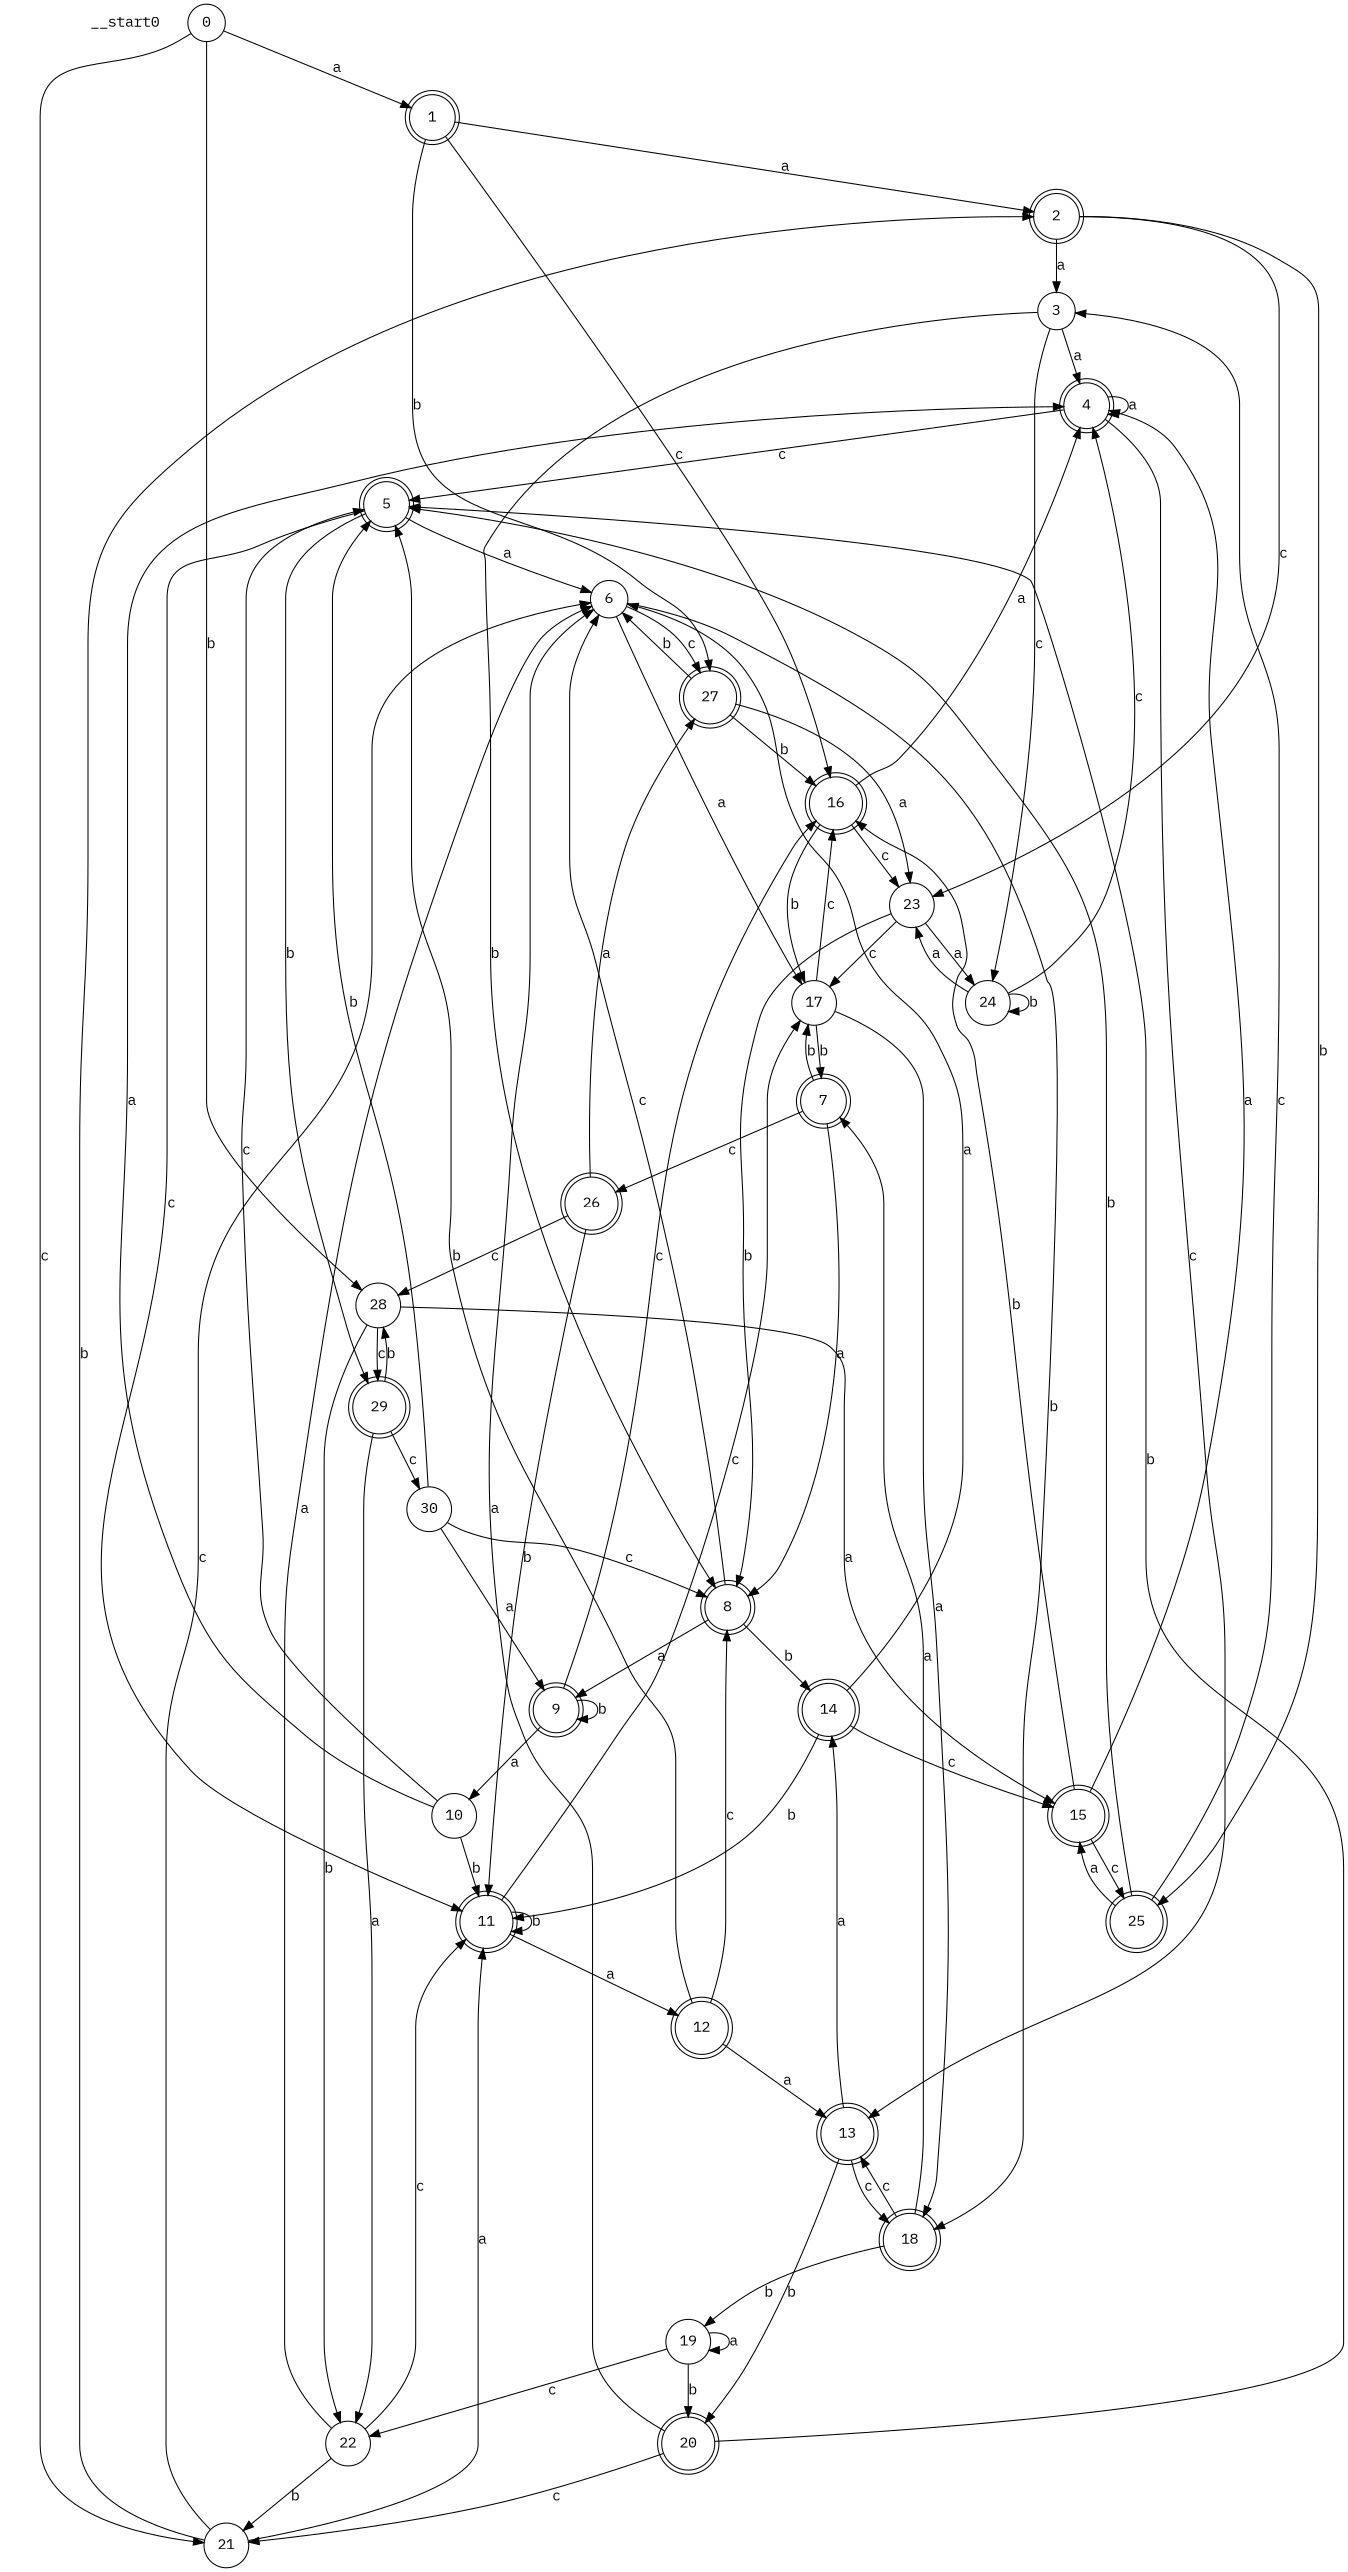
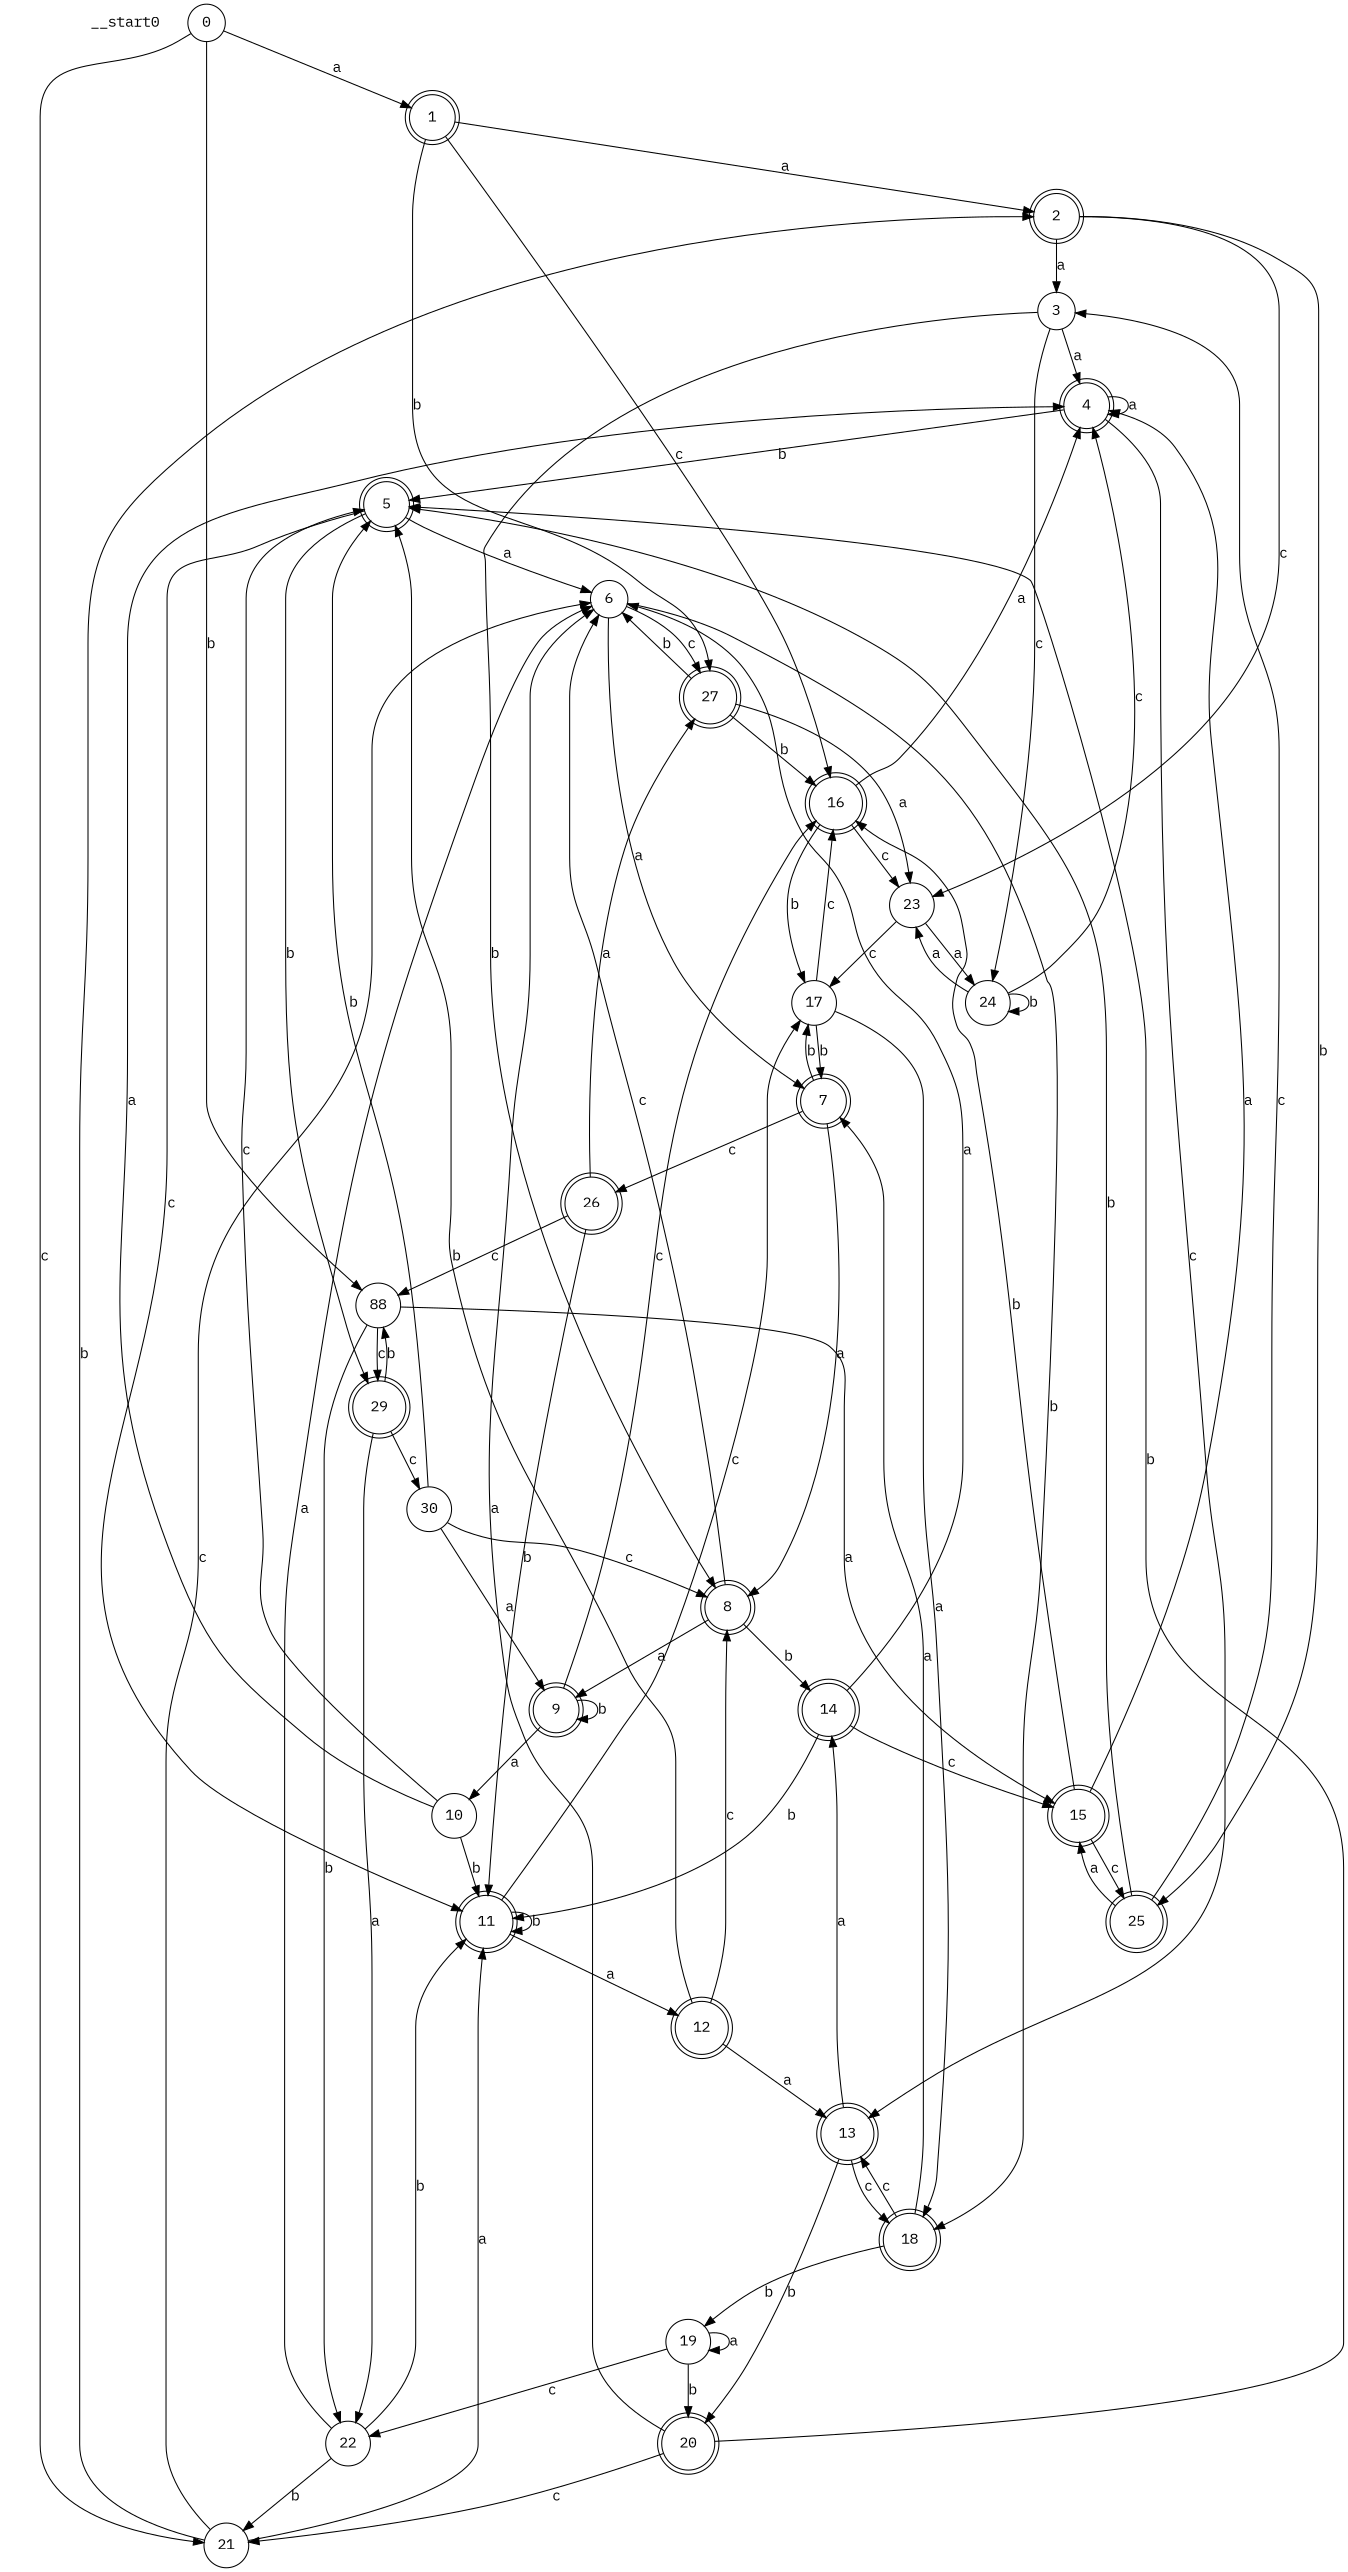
edge "4" -> "5": label "c" -> "b"
edge "6" -> "17": now "6" -> "7"
edge "23" -> "8": removed, label "b"
node "28": label "28" -> "88"
edge "22" -> "11": label "c" -> "b"
